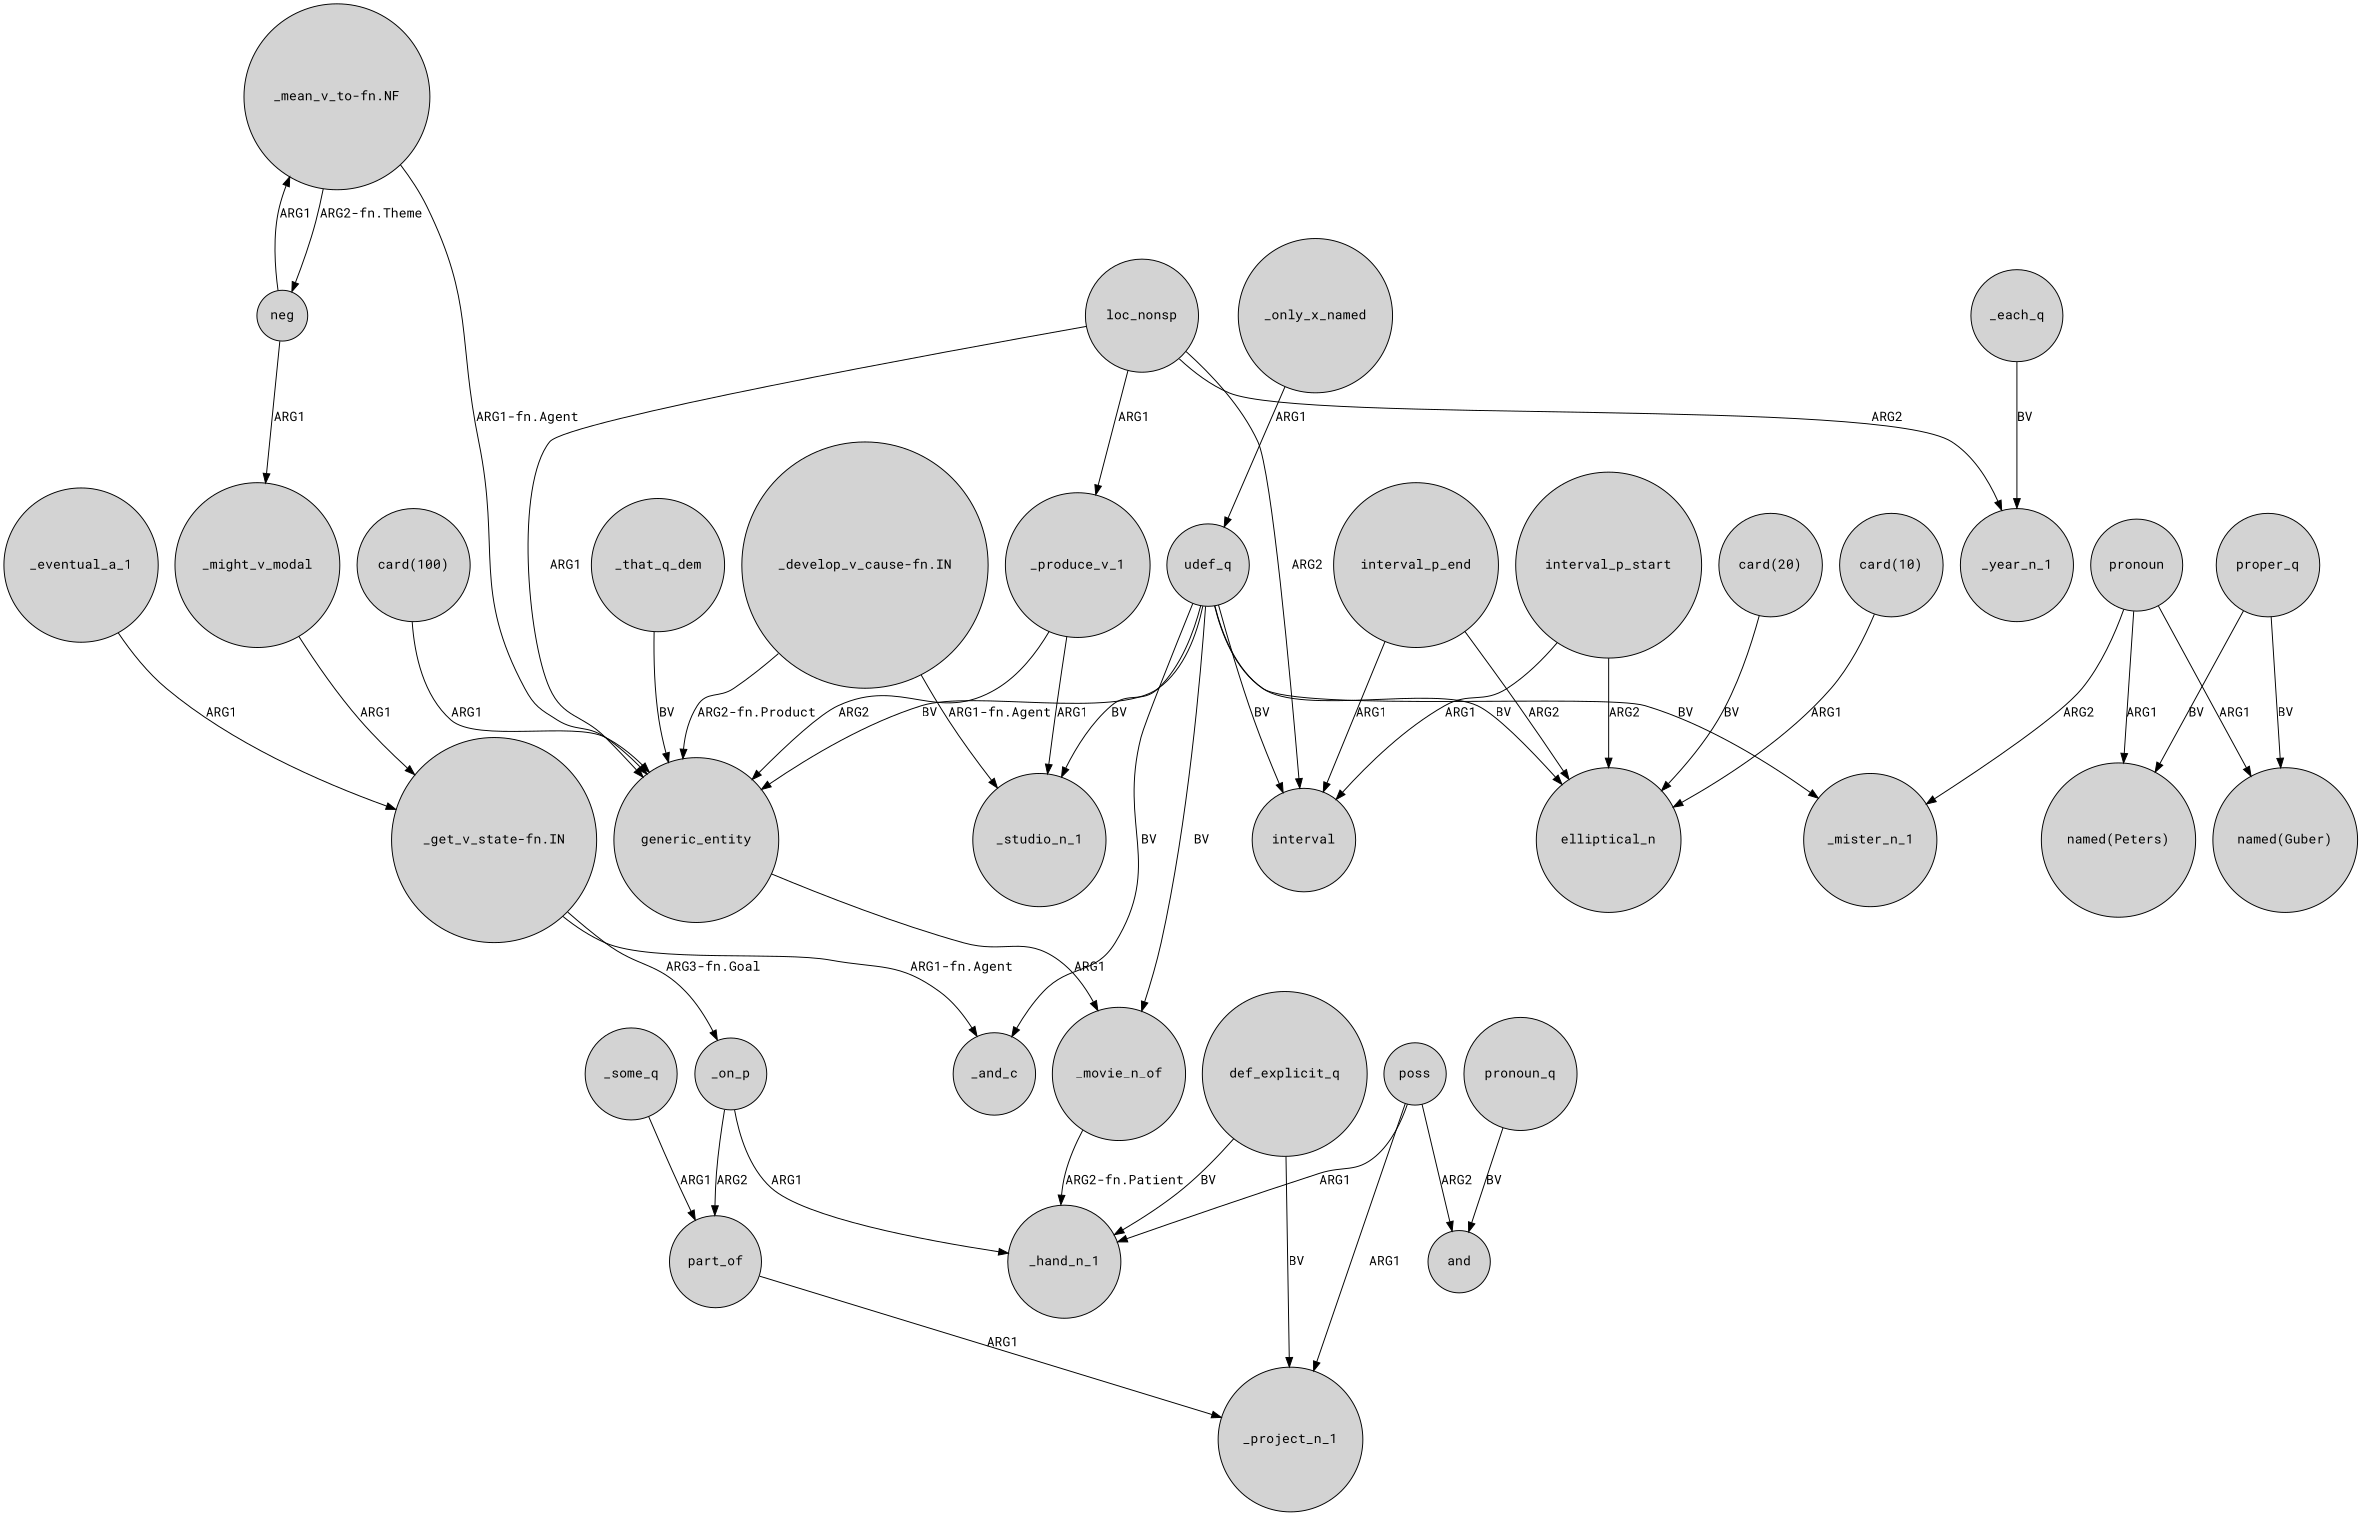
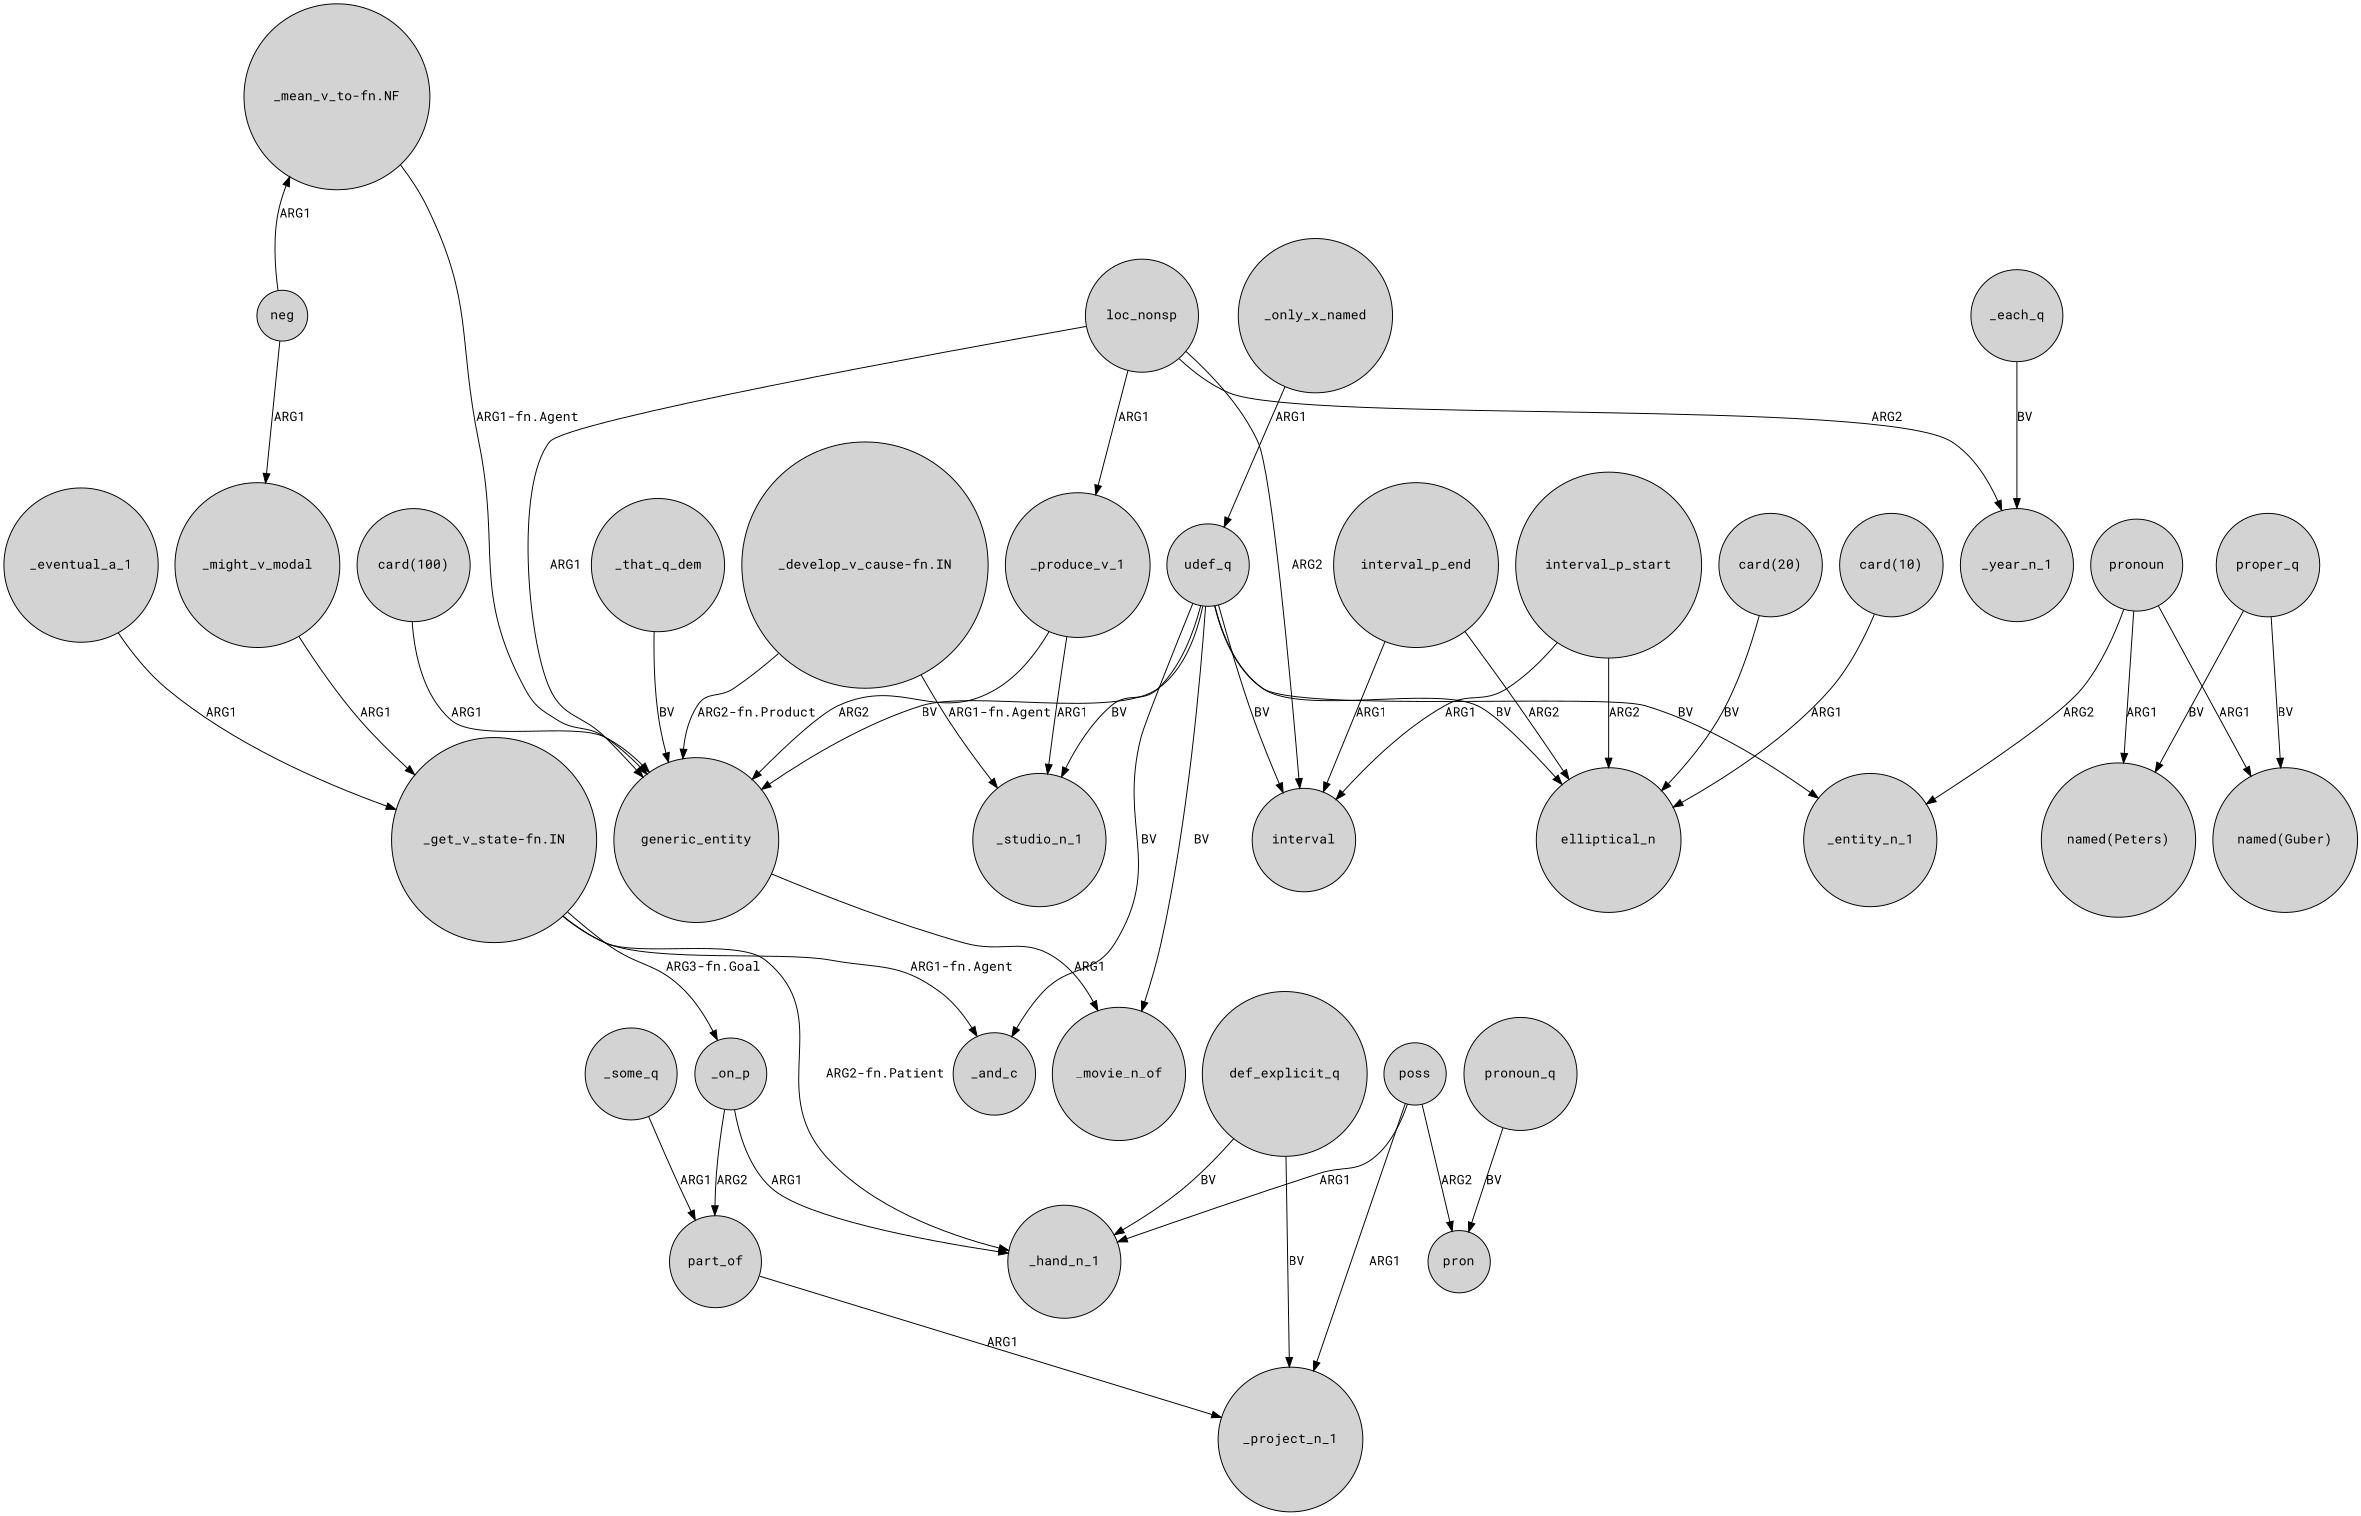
edge "_mean_v_to-fn.NF" -> "neg": removed, label "ARG2-fn.Theme"
node "_mister_n_1": label "_mister_n_1" -> "_entity_n_1"
edge "_movie_n_of" -> "_hand_n_1": now "_get_v_state-fn.IN" -> "_hand_n_1"
node "and": label "and" -> "pron"
